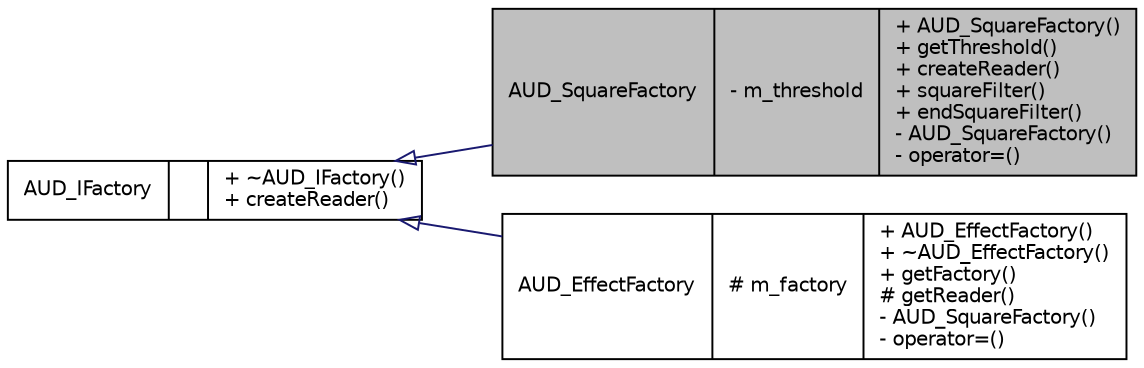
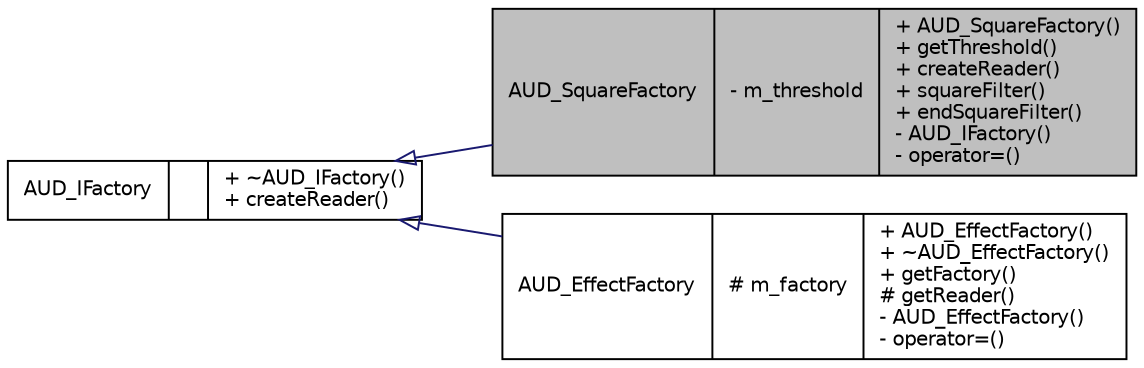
node "AUD_SquareFactory": text "- AUD_SquareFactory()" -> "- AUD_IFactory()"
node "AUD_EffectFactory": text "- AUD_SquareFactory()" -> "- AUD_EffectFactory()"
